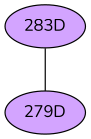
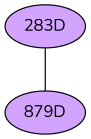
node "279D": label "279D" -> "879D"
